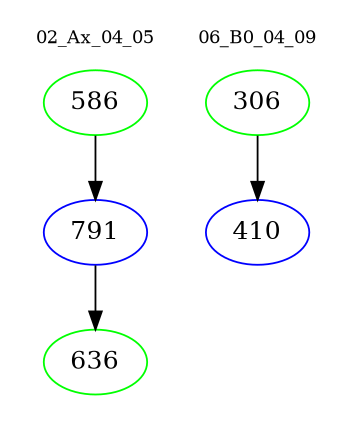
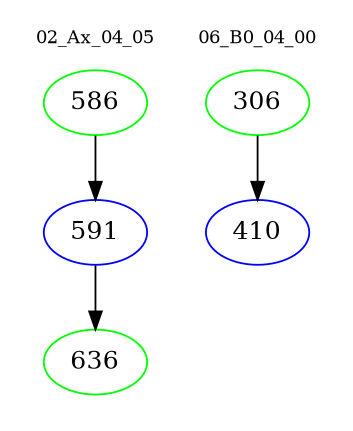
cluster "06_B0_04_09": label "06_B0_04_09" -> "06_B0_04_00"
node "791": label "791" -> "591"
